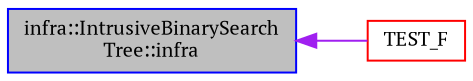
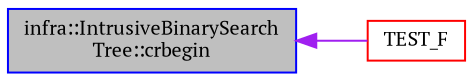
node "infra::IntrusiveBinarySearch Tree::infra": label "infra::IntrusiveBinarySearch Tree::infra" -> "infra::IntrusiveBinarySearch Tree::crbegin"
